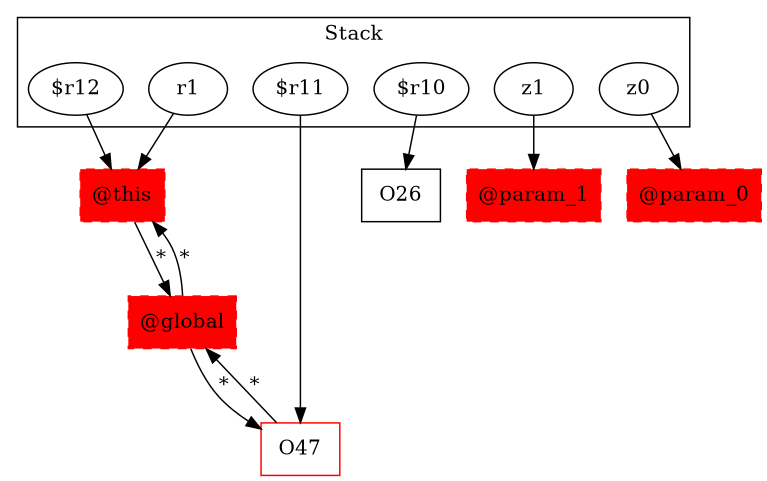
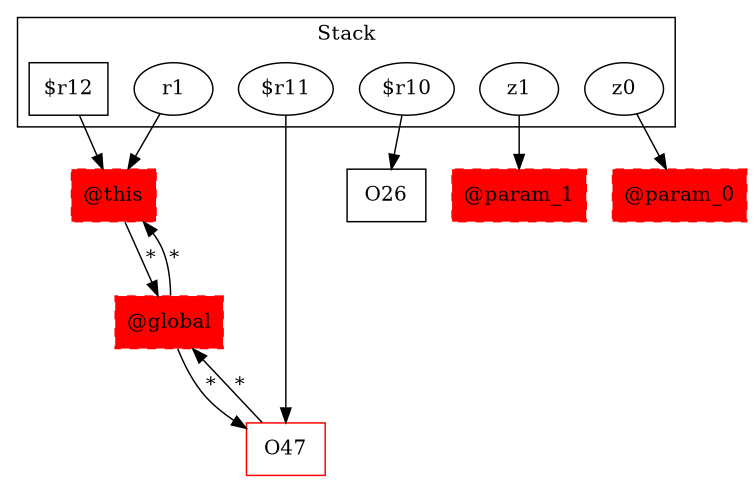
node "$r12": shape ellipse -> box
